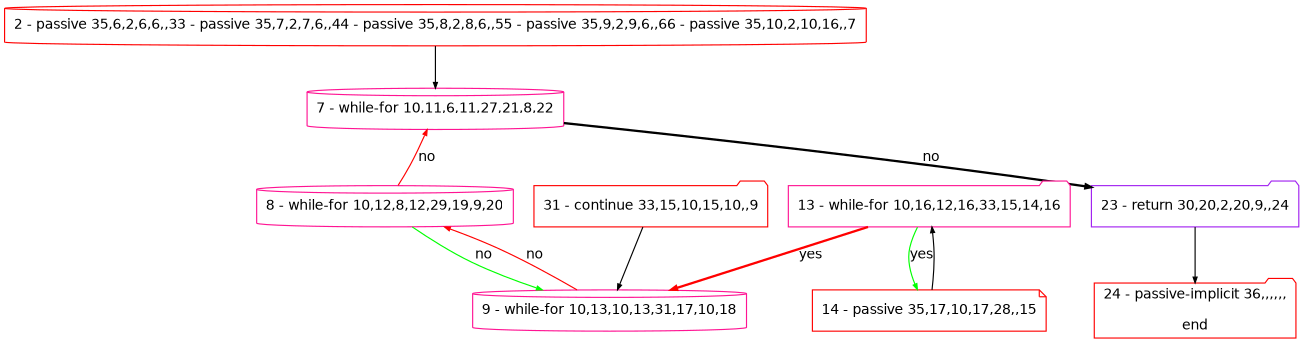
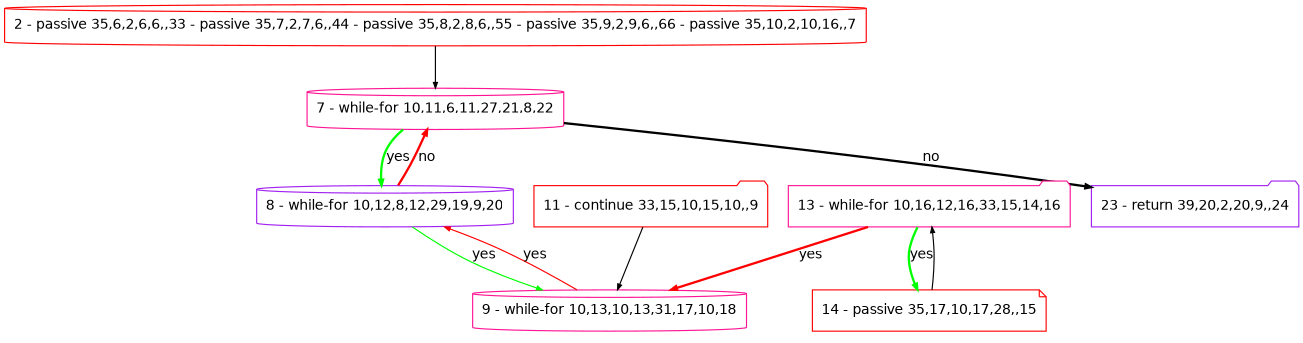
edge "7 - while-for 10,11,6,11,27,21,8,22" -> "8 - while-for 10,12,8,12,29,19,9,20": added, label "yes"
edge "8 - while-for 10,12,8,12,29,19,9,20" -> "7 - while-for 10,11,6,11,27,21,8,22": style solid -> bold
node "8 - while-for 10,12,8,12,29,19,9,20": color deeppink -> purple
node "31 - continue 33,15,10,15,10,,9": label "31 - continue 33,15,10,15,10,,9" -> "11 - continue 33,15,10,15,10,,9"
node "23 - return 30,20,2,20,9,,24": label "23 - return 30,20,2,20,9,,24" -> "23 - return 39,20,2,20,9,,24"
edge "8 - while-for 10,12,8,12,29,19,9,20" -> "9 - while-for 10,13,10,13,31,17,10,18": label "no" -> "yes"
edge "9 - while-for 10,13,10,13,31,17,10,18" -> "8 - while-for 10,12,8,12,29,19,9,20": label "no" -> "yes"
edge "13 - while-for 10,16,12,16,33,15,14,16" -> "14 - passive 35,17,10,17,28,,15": style solid -> bold
node "24 - passive-implicit 36,,,,,, end": removed
